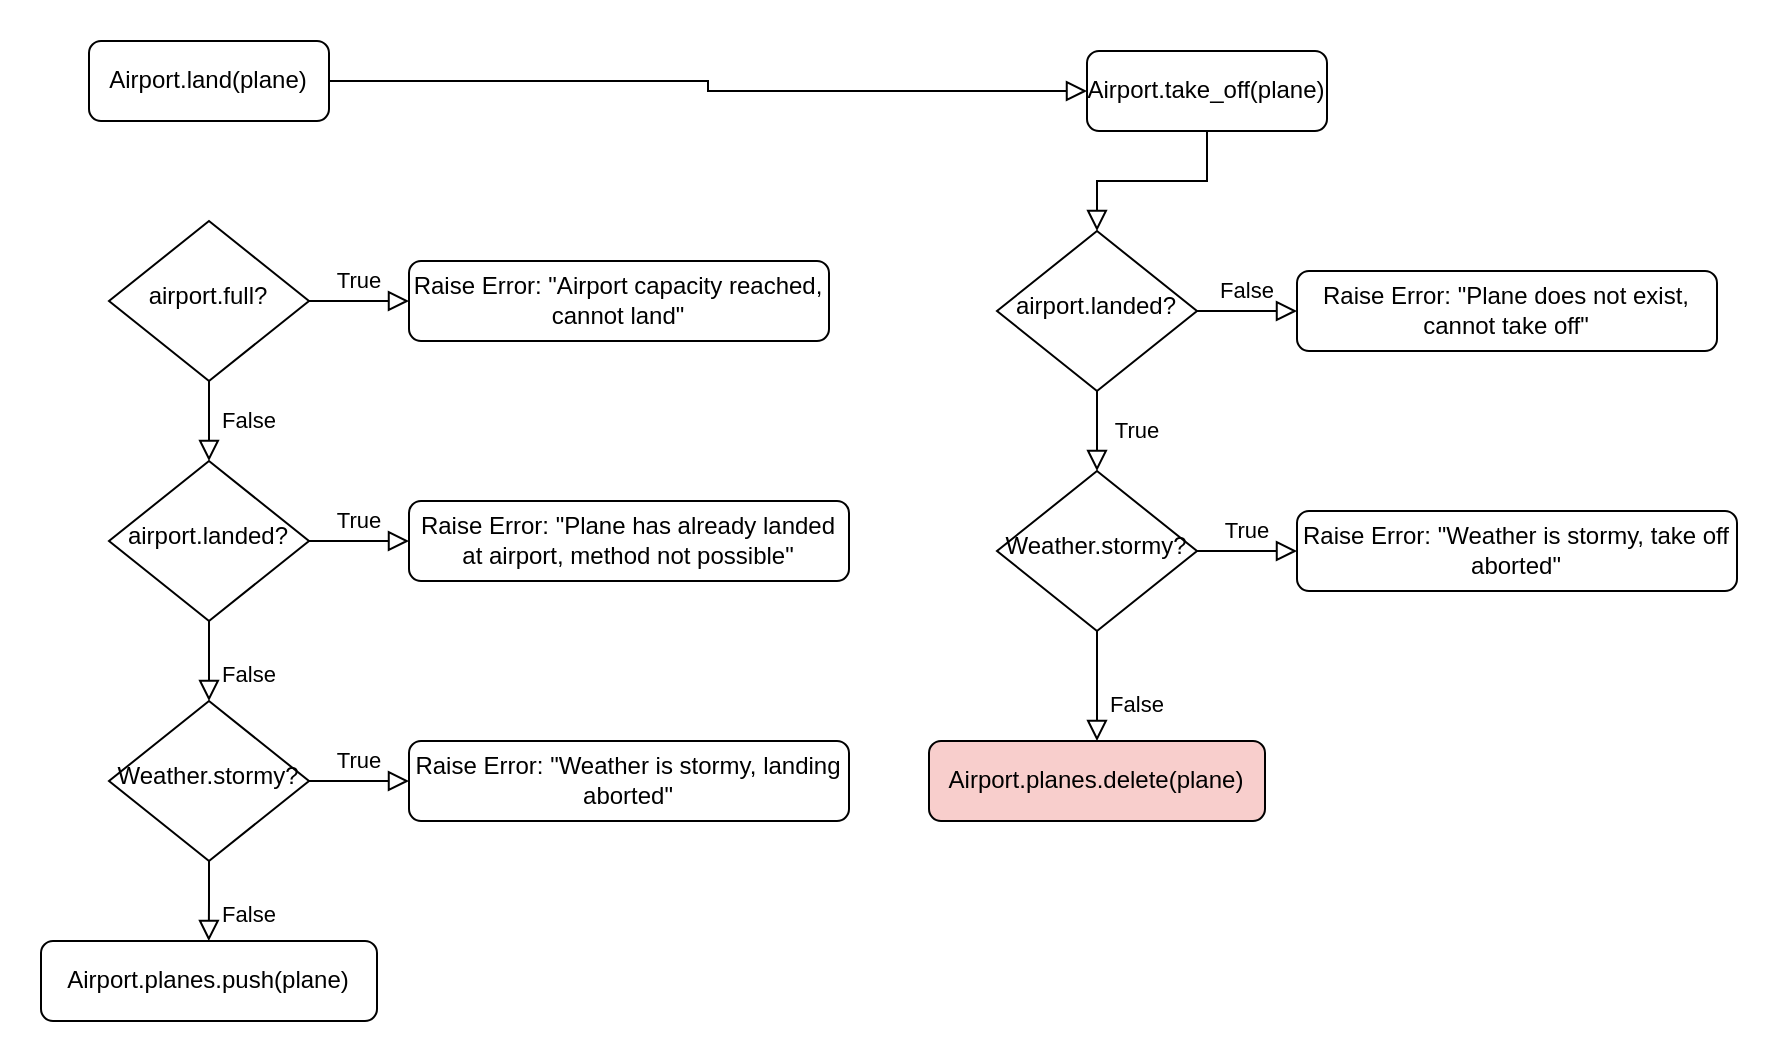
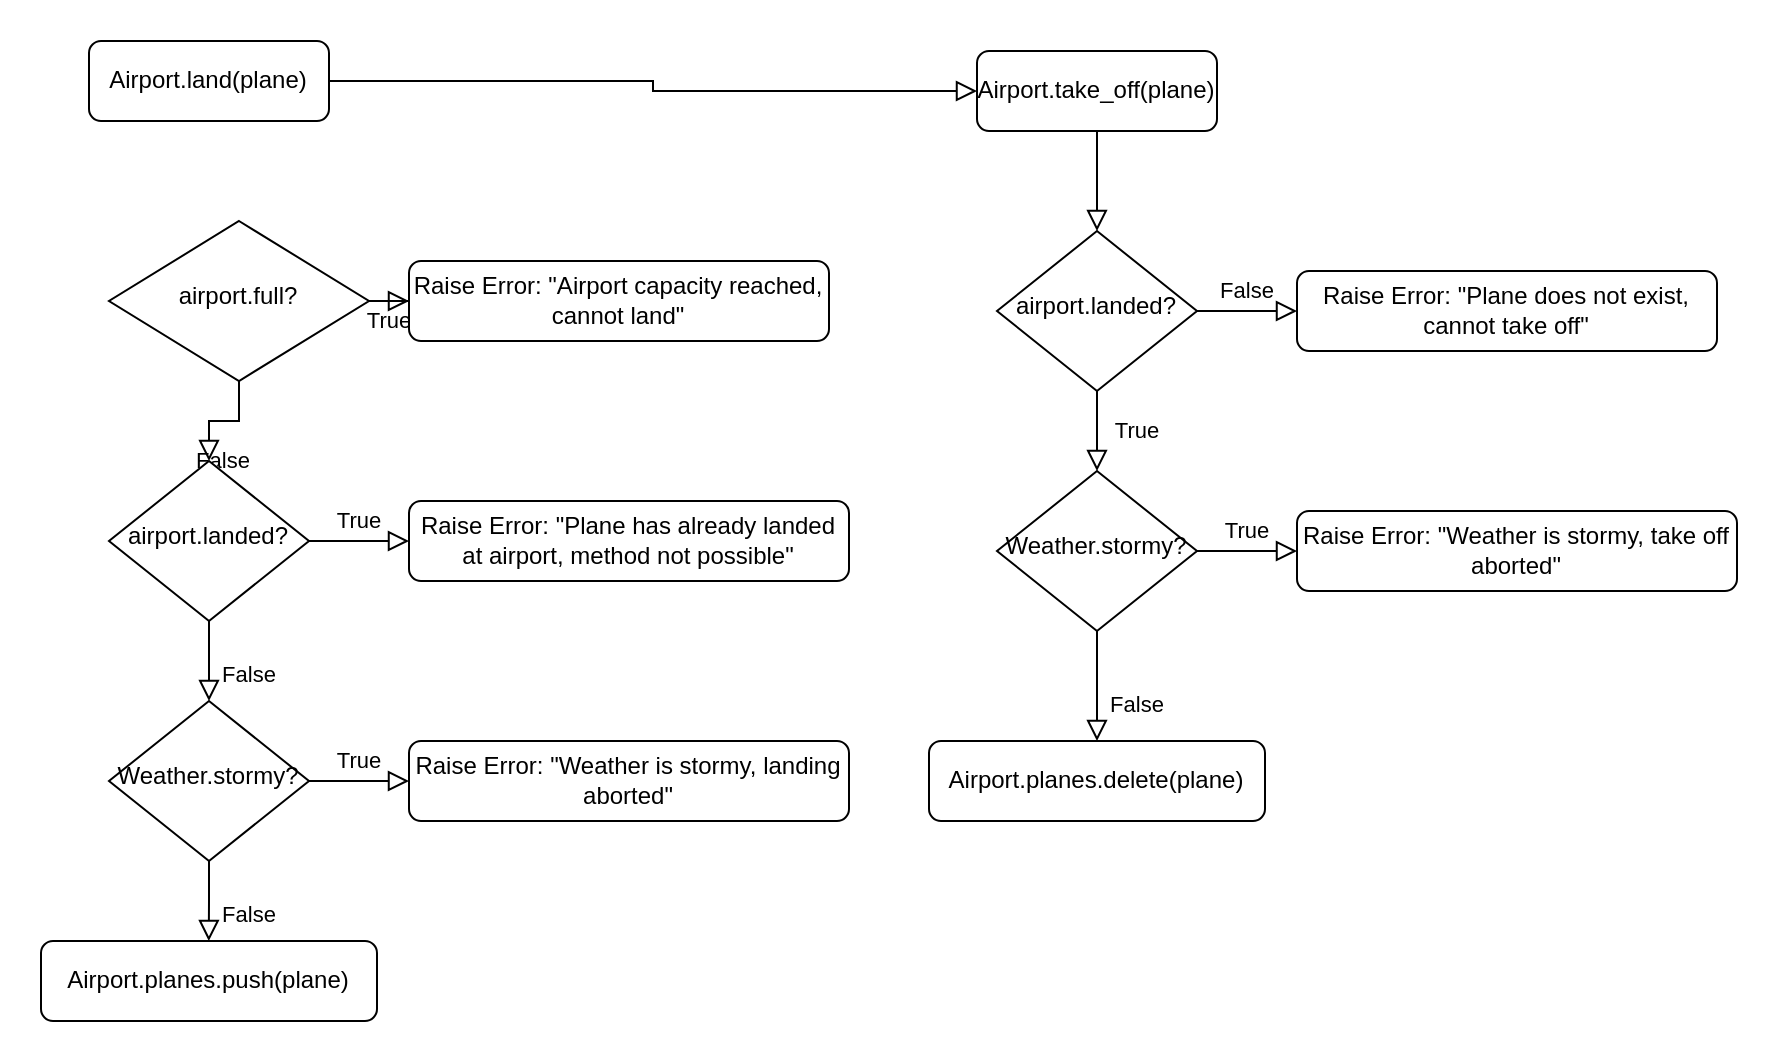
node "Airport.take_off(plane)": moved (1207, 91) -> (1097, 91)
node "airport.full?": size 200x160 -> 260x160
node "Airport.planes.delete(plane)": fillcolor #f8cecc -> #ffffff
